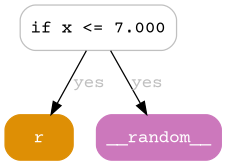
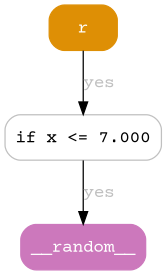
edge "if x <= 7.000" -> "r": reversed
